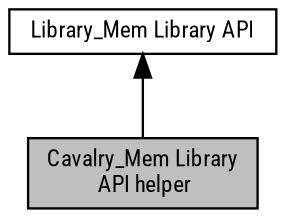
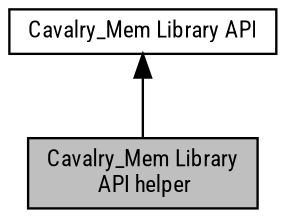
node "Library_Mem Library API": label "Library_Mem Library API" -> "Cavalry_Mem Library API"
